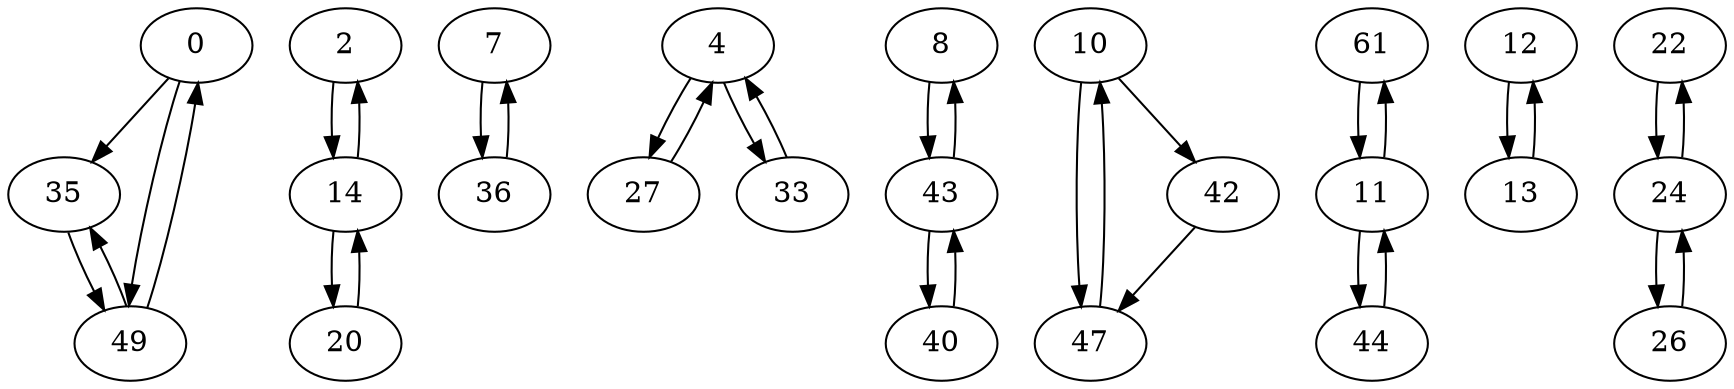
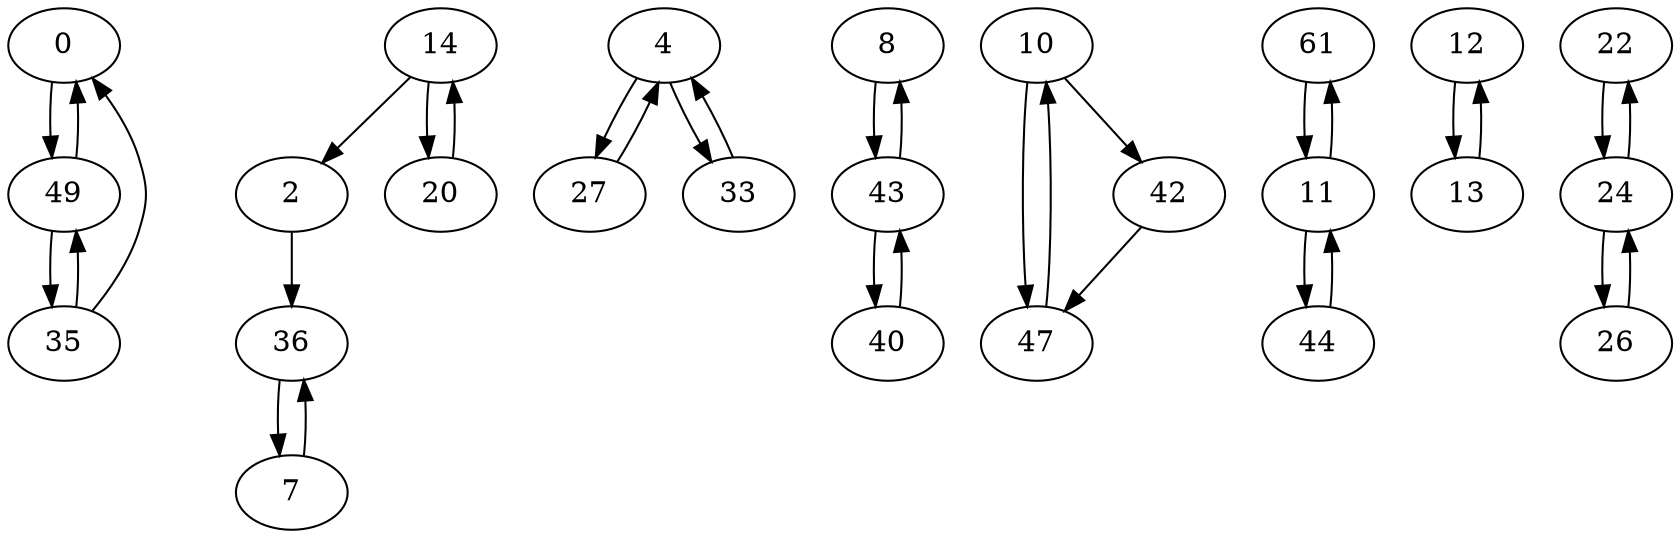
edge "2" -> "14": now "2" -> "36"
edge "0" -> "35": reversed
